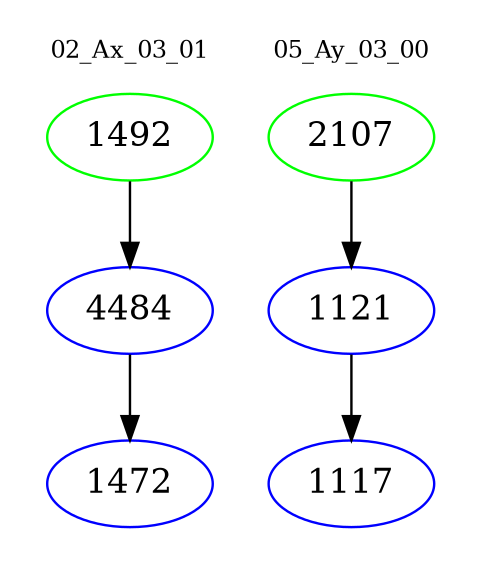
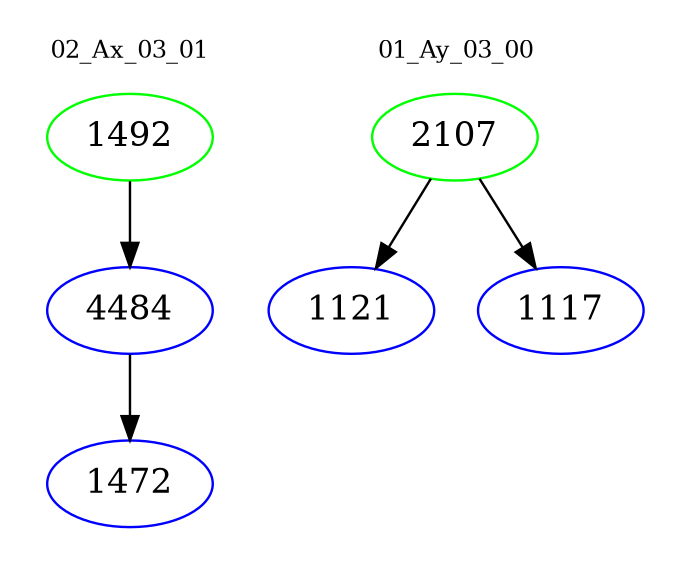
cluster "05_Ay_03_00": label "05_Ay_03_00" -> "01_Ay_03_00"
edge "1121" -> "1117": now "2107" -> "1117"
